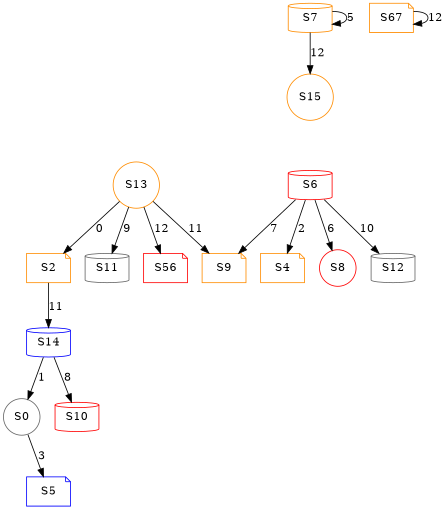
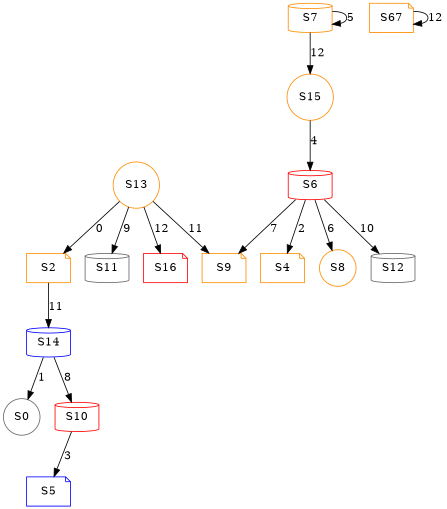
edge "S15" -> "S6": added, label "4"
node "S56": label "S56" -> "S16"
node "S8": color red -> darkorange
edge "S0" -> "S5": now "S10" -> "S5"
